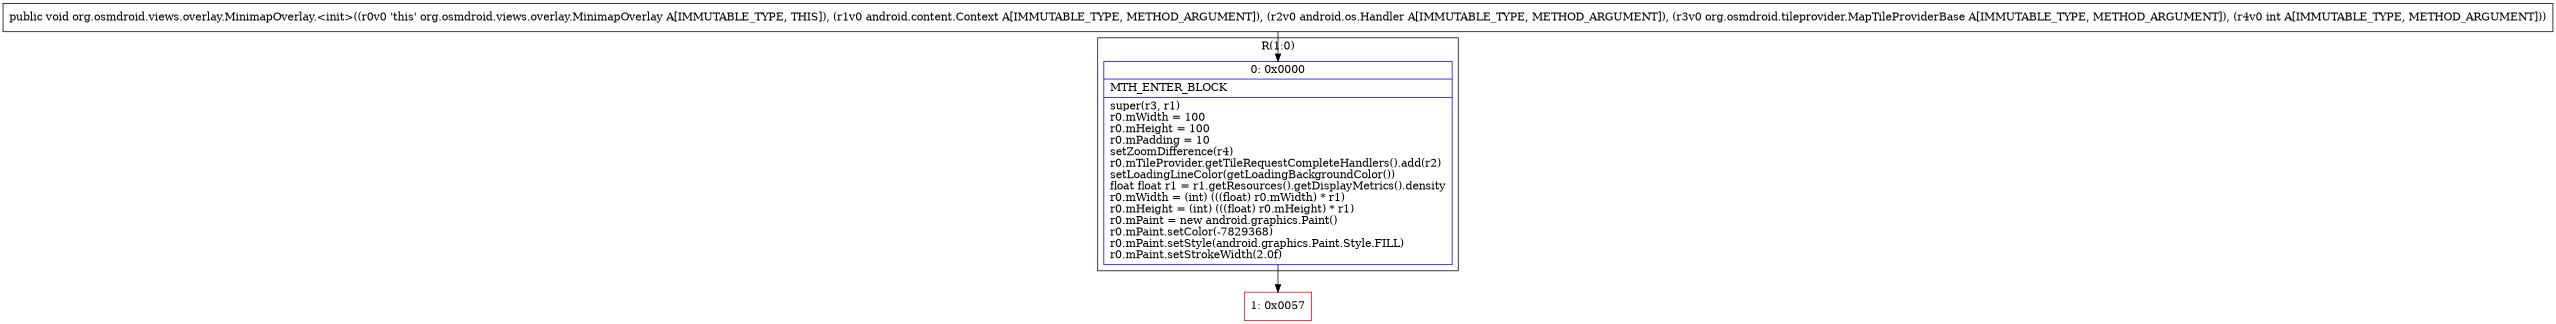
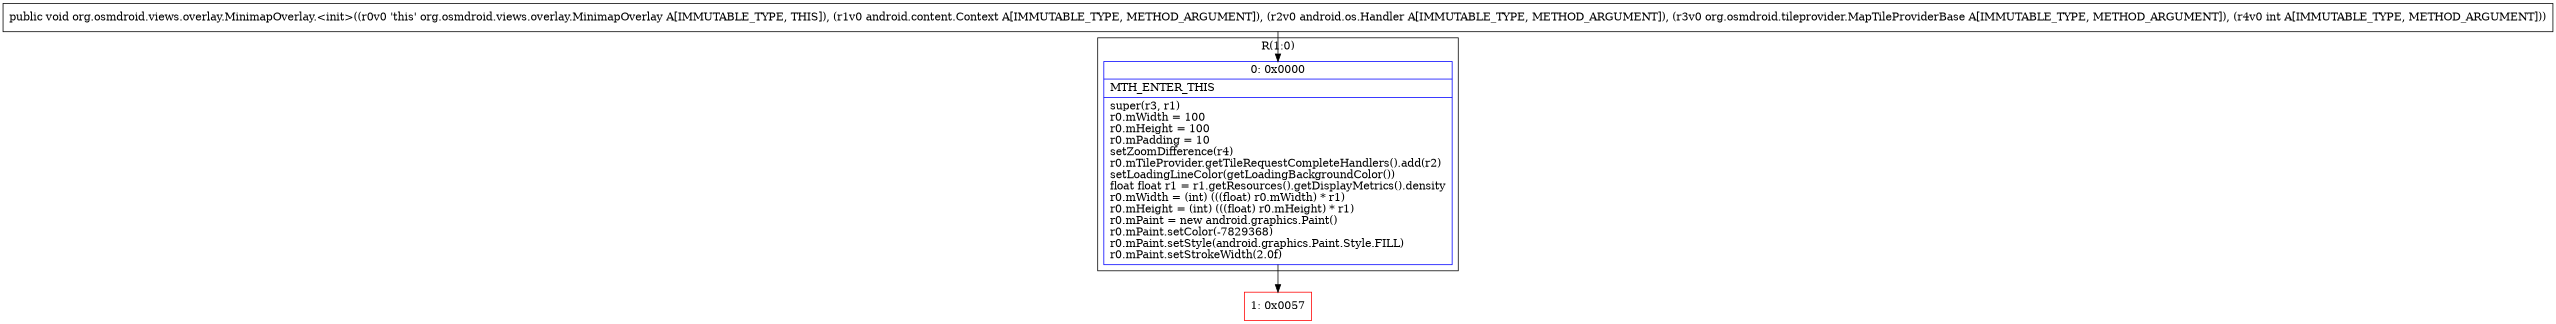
node "0: 0x0000": text "MTH_ENTER_BLOCK" -> "MTH_ENTER_THIS"
